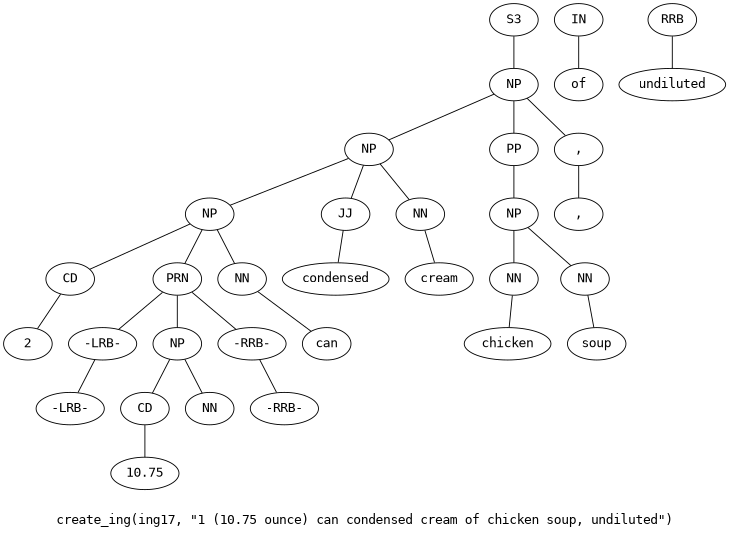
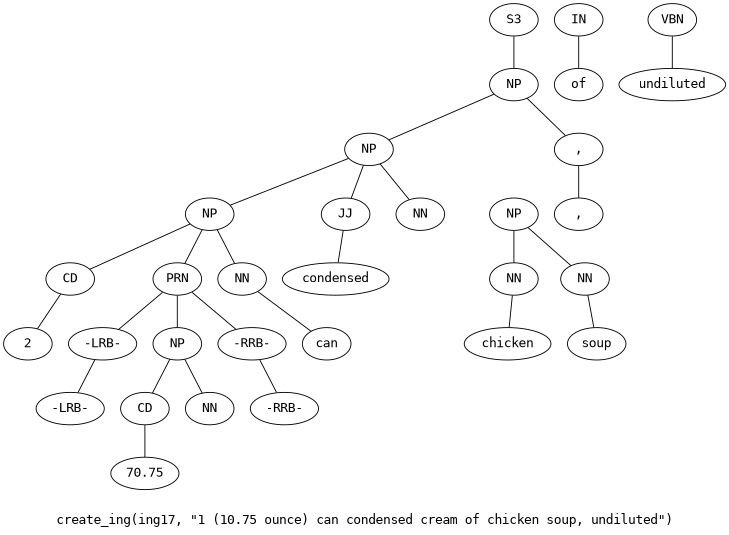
node "RRB": label "RRB" -> "VBN"
node "PP": removed
node "cream": removed
node "10.75": label "10.75" -> "70.75"
